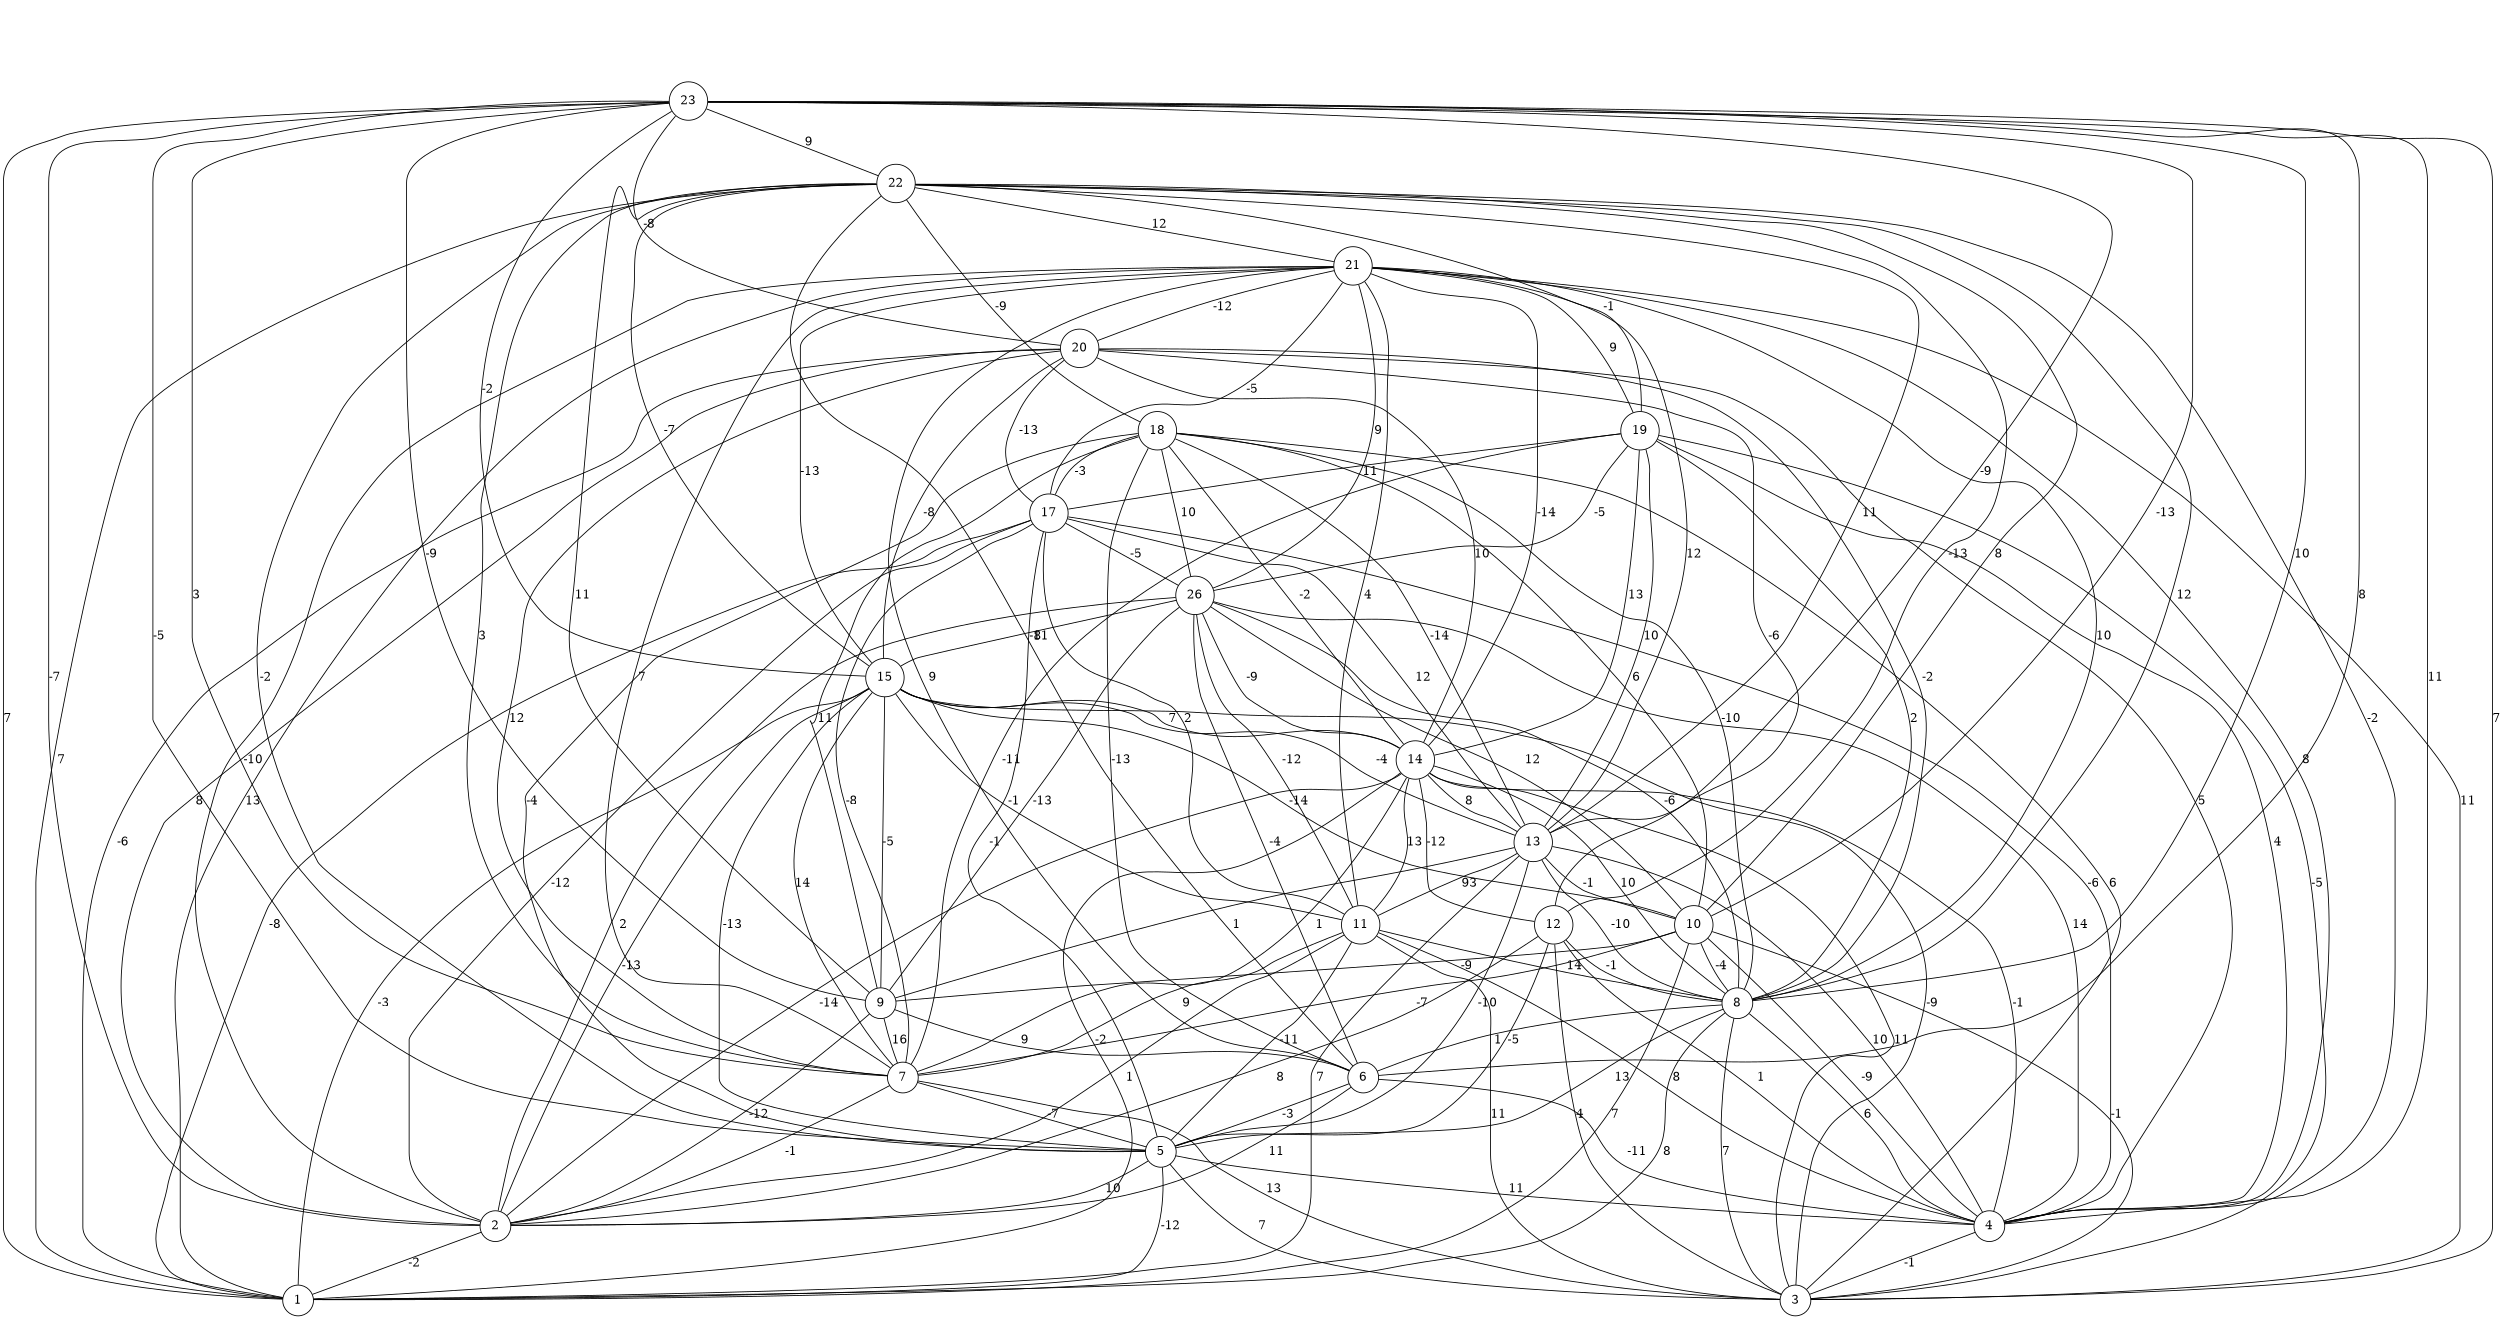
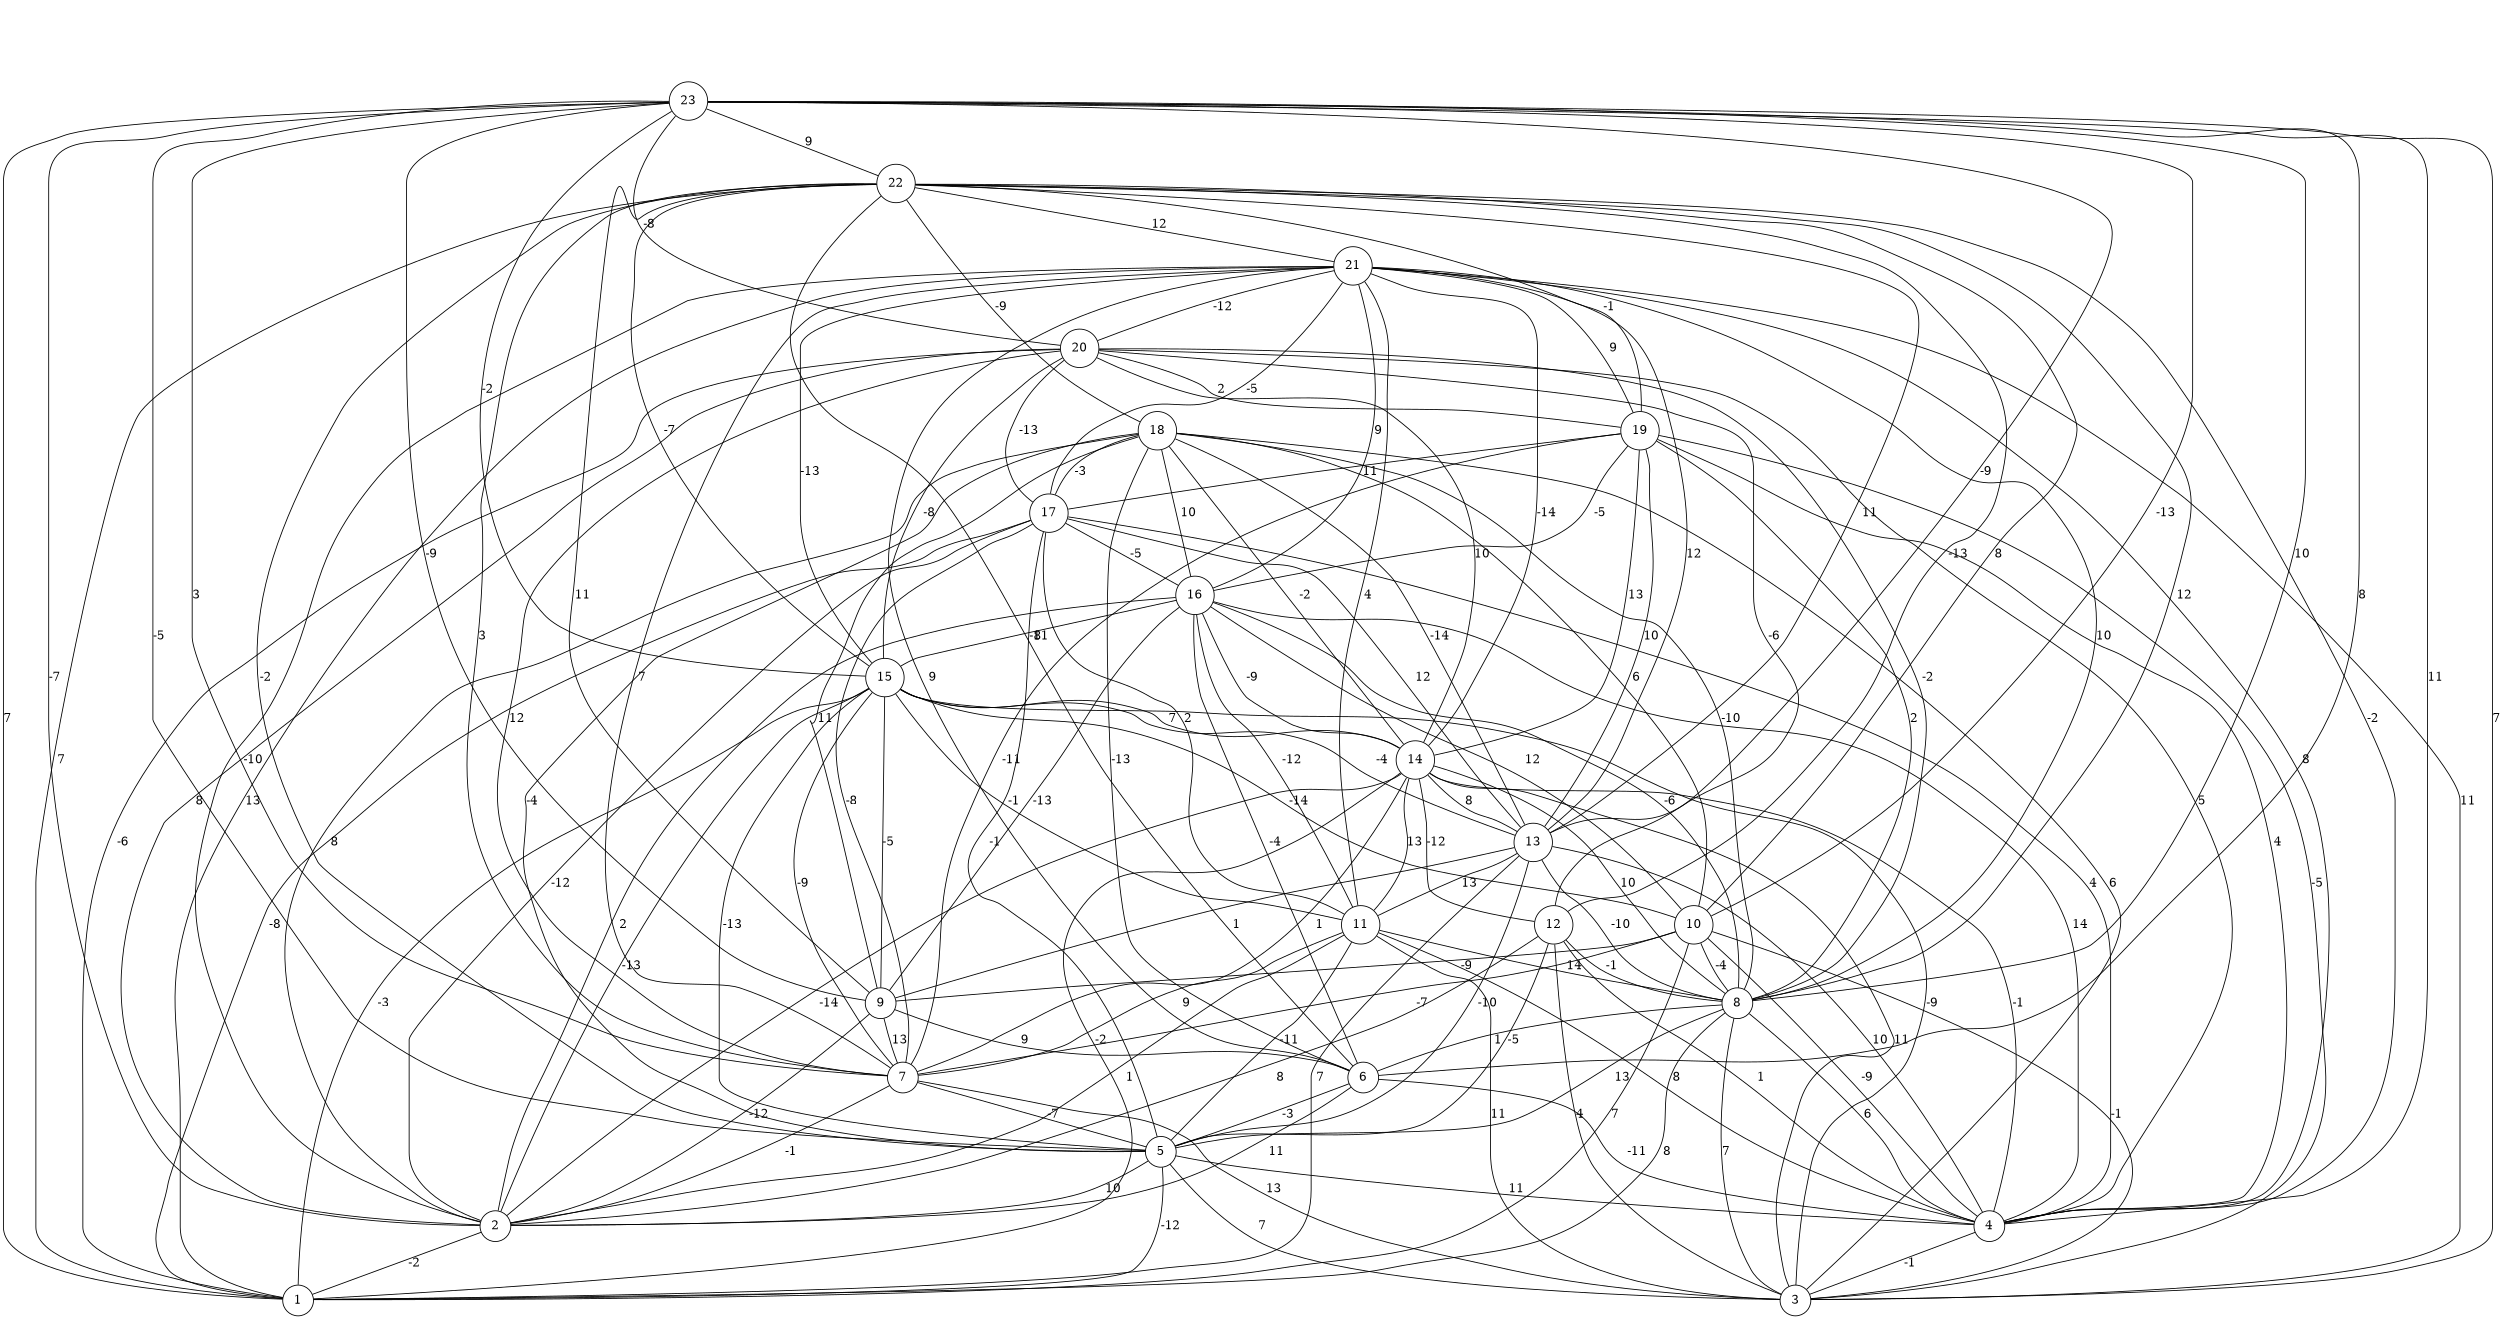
edge "20" -- "19": added, label "2"
node "26": label "26" -> "16"
edge "18" -- "2": added, label "8"
edge "15" -- "7": label "14" -> "-9"
edge "13" -- "11": label "93" -> "13"
edge "17" -- "4": label "-6" -> "4"
edge "13" -- "10": removed, label "-1"
edge "9" -- "7": label "16" -> "13"
